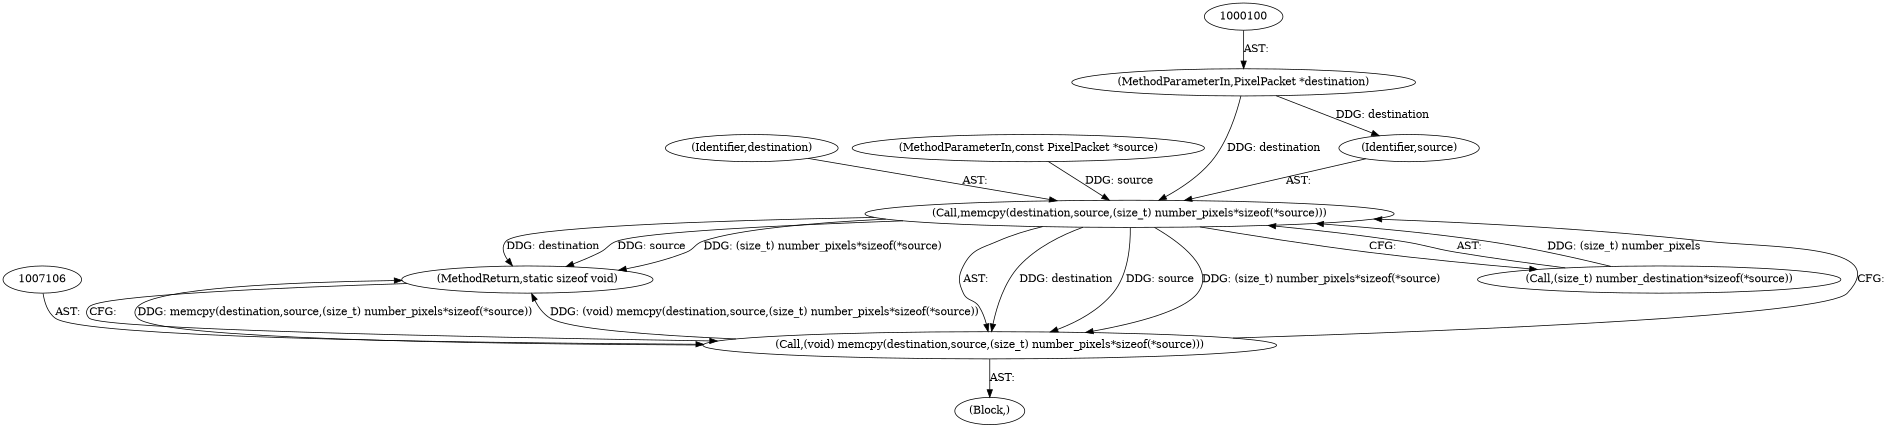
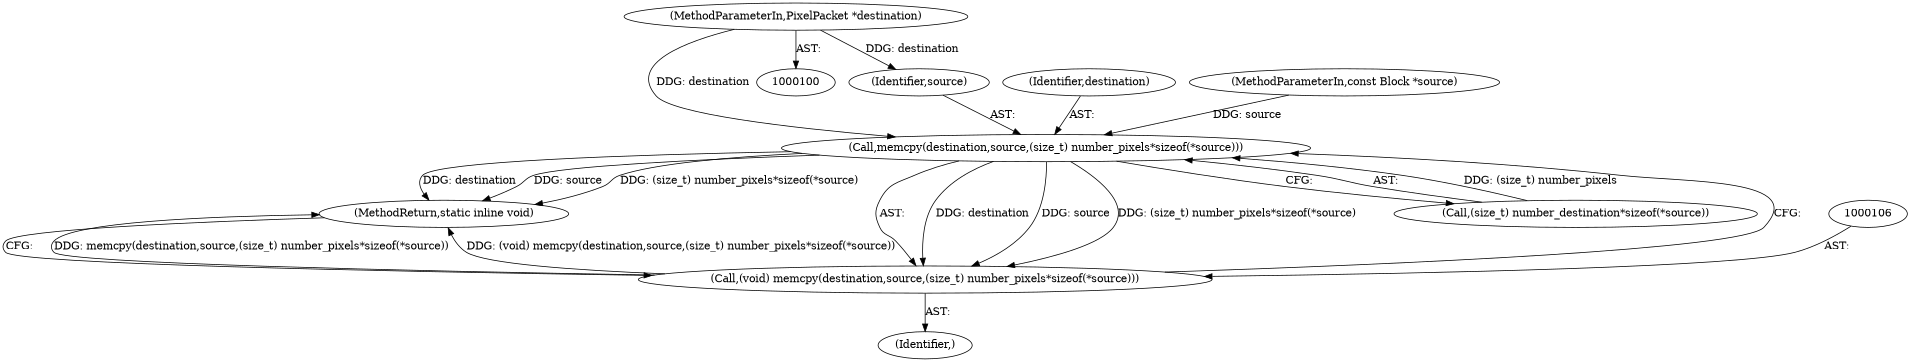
edge "1000100" -> "(MethodParameterIn,PixelPacket *destination)": reversed
node "(MethodParameterIn,const PixelPacket *source)": label "(MethodParameterIn,const PixelPacket *source)" -> "(MethodParameterIn,const Block *source)"
node "1007106": label "1007106" -> "1000106"
node "(MethodReturn,static sizeof void)": label "(MethodReturn,static sizeof void)" -> "(MethodReturn,static inline void)"
node "(Block,)": label "(Block,)" -> "(Identifier,)"
